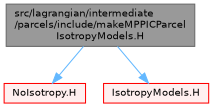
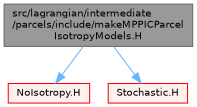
node "IsotropyModels.H": label "IsotropyModels.H" -> "Stochastic.H"
